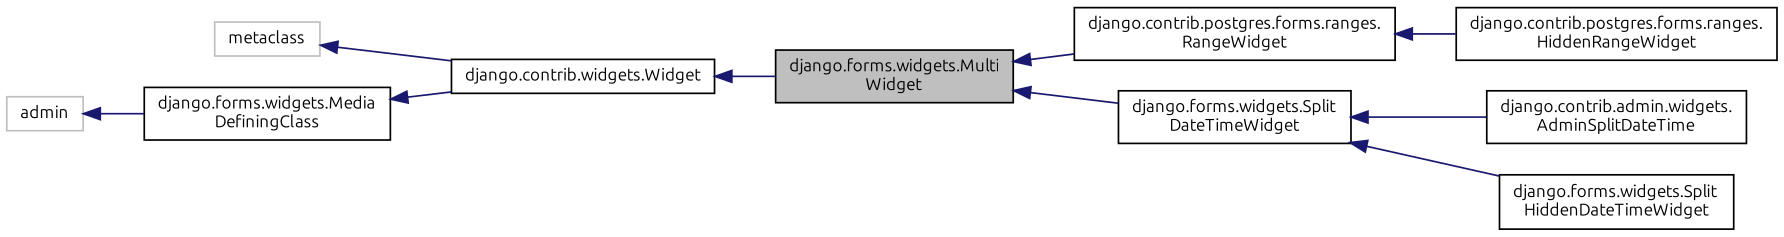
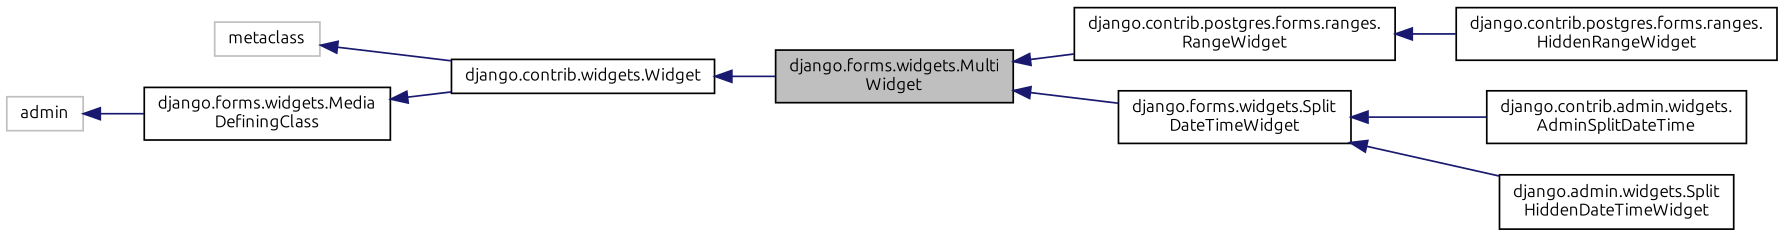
node "django.forms.widgets.Split HiddenDateTimeWidget": label "django.forms.widgets.Split HiddenDateTimeWidget" -> "django.admin.widgets.Split HiddenDateTimeWidget"
